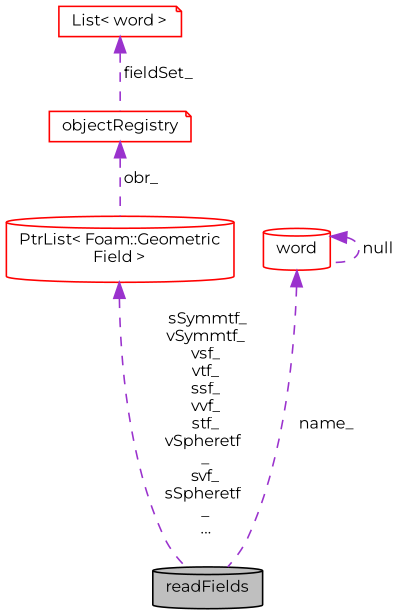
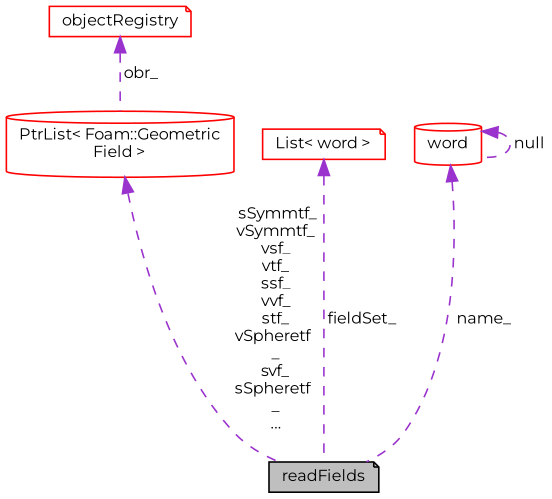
edge "objectRegistry" -> "List< word >": now "readFields" -> "List< word >"
node "readFields": shape cylinder -> note
